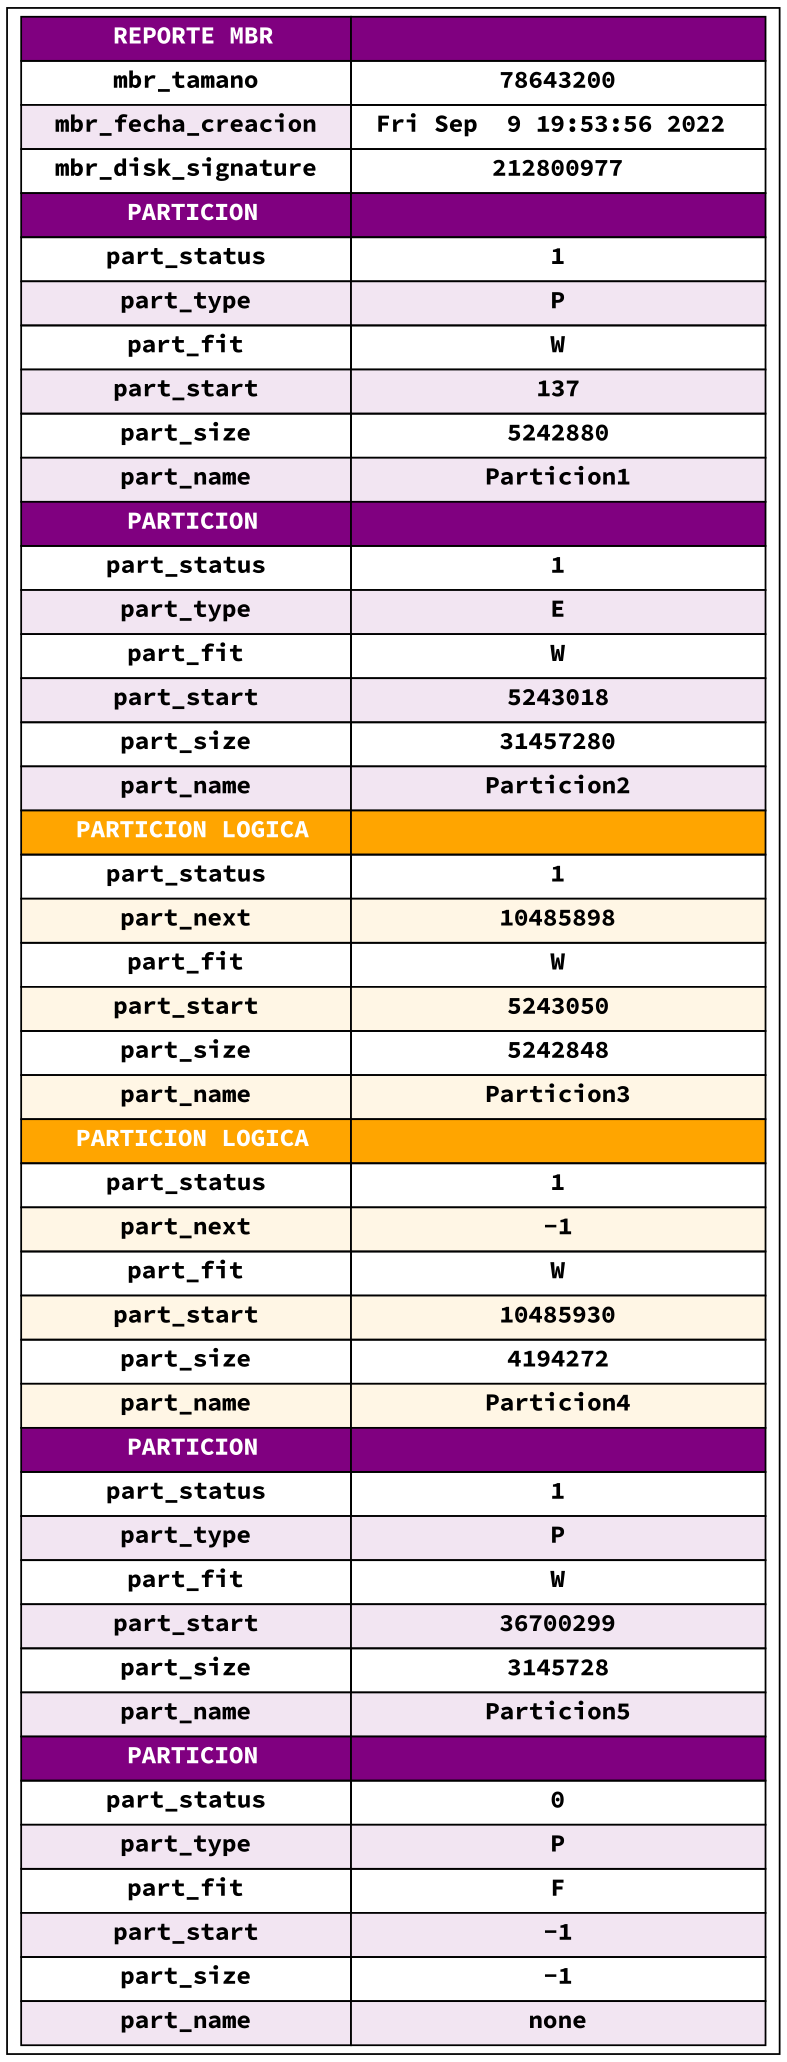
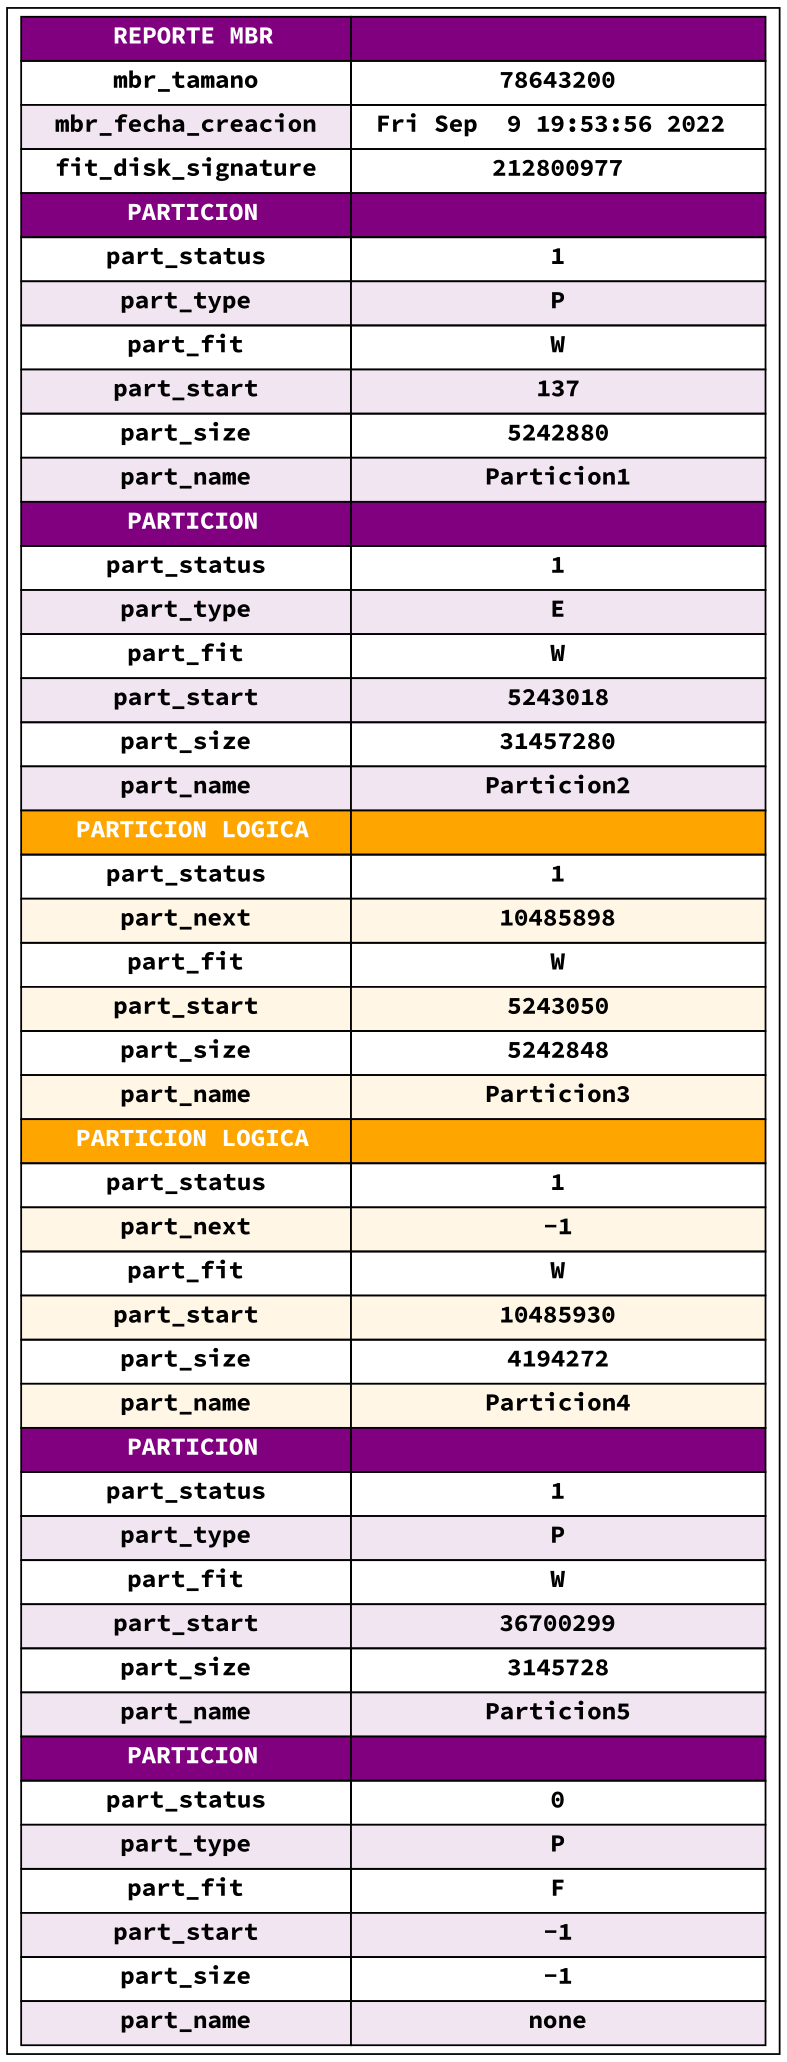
node "REPORTE MBR": text "mbr_disk_signature" -> "fit_disk_signature"
